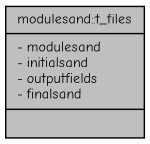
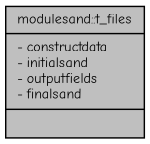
node "modulesand::t_files": text "- modulesand" -> "- constructdata"
